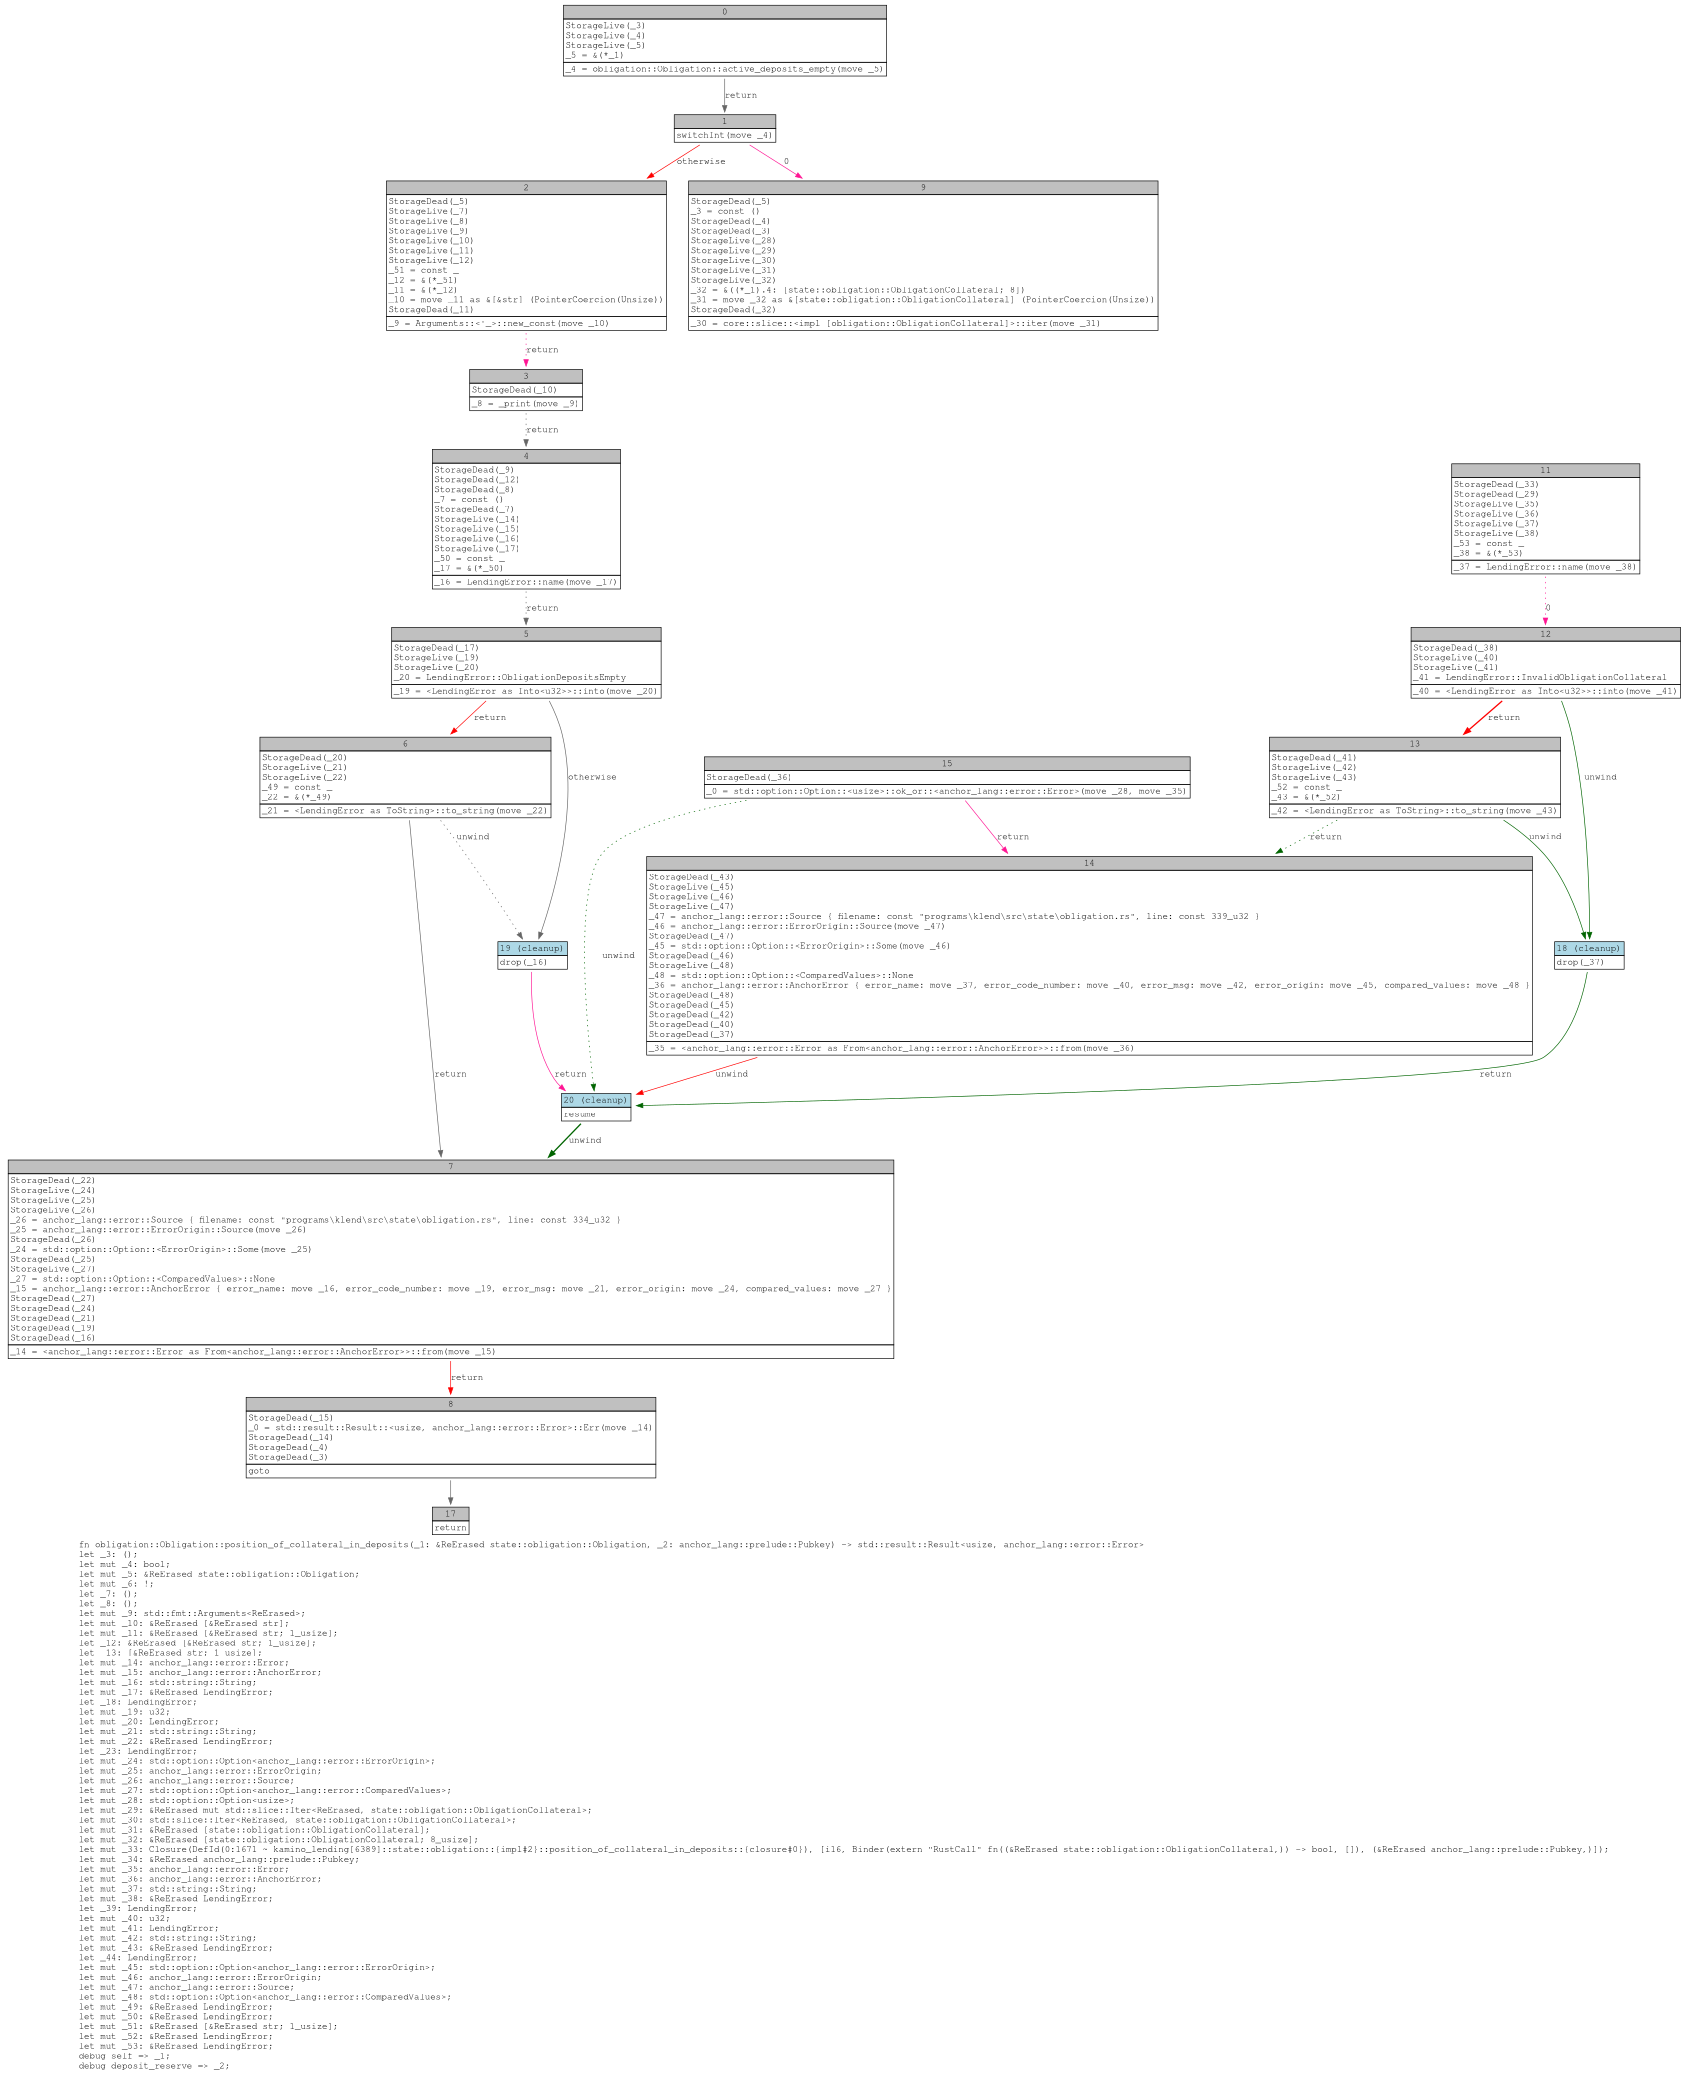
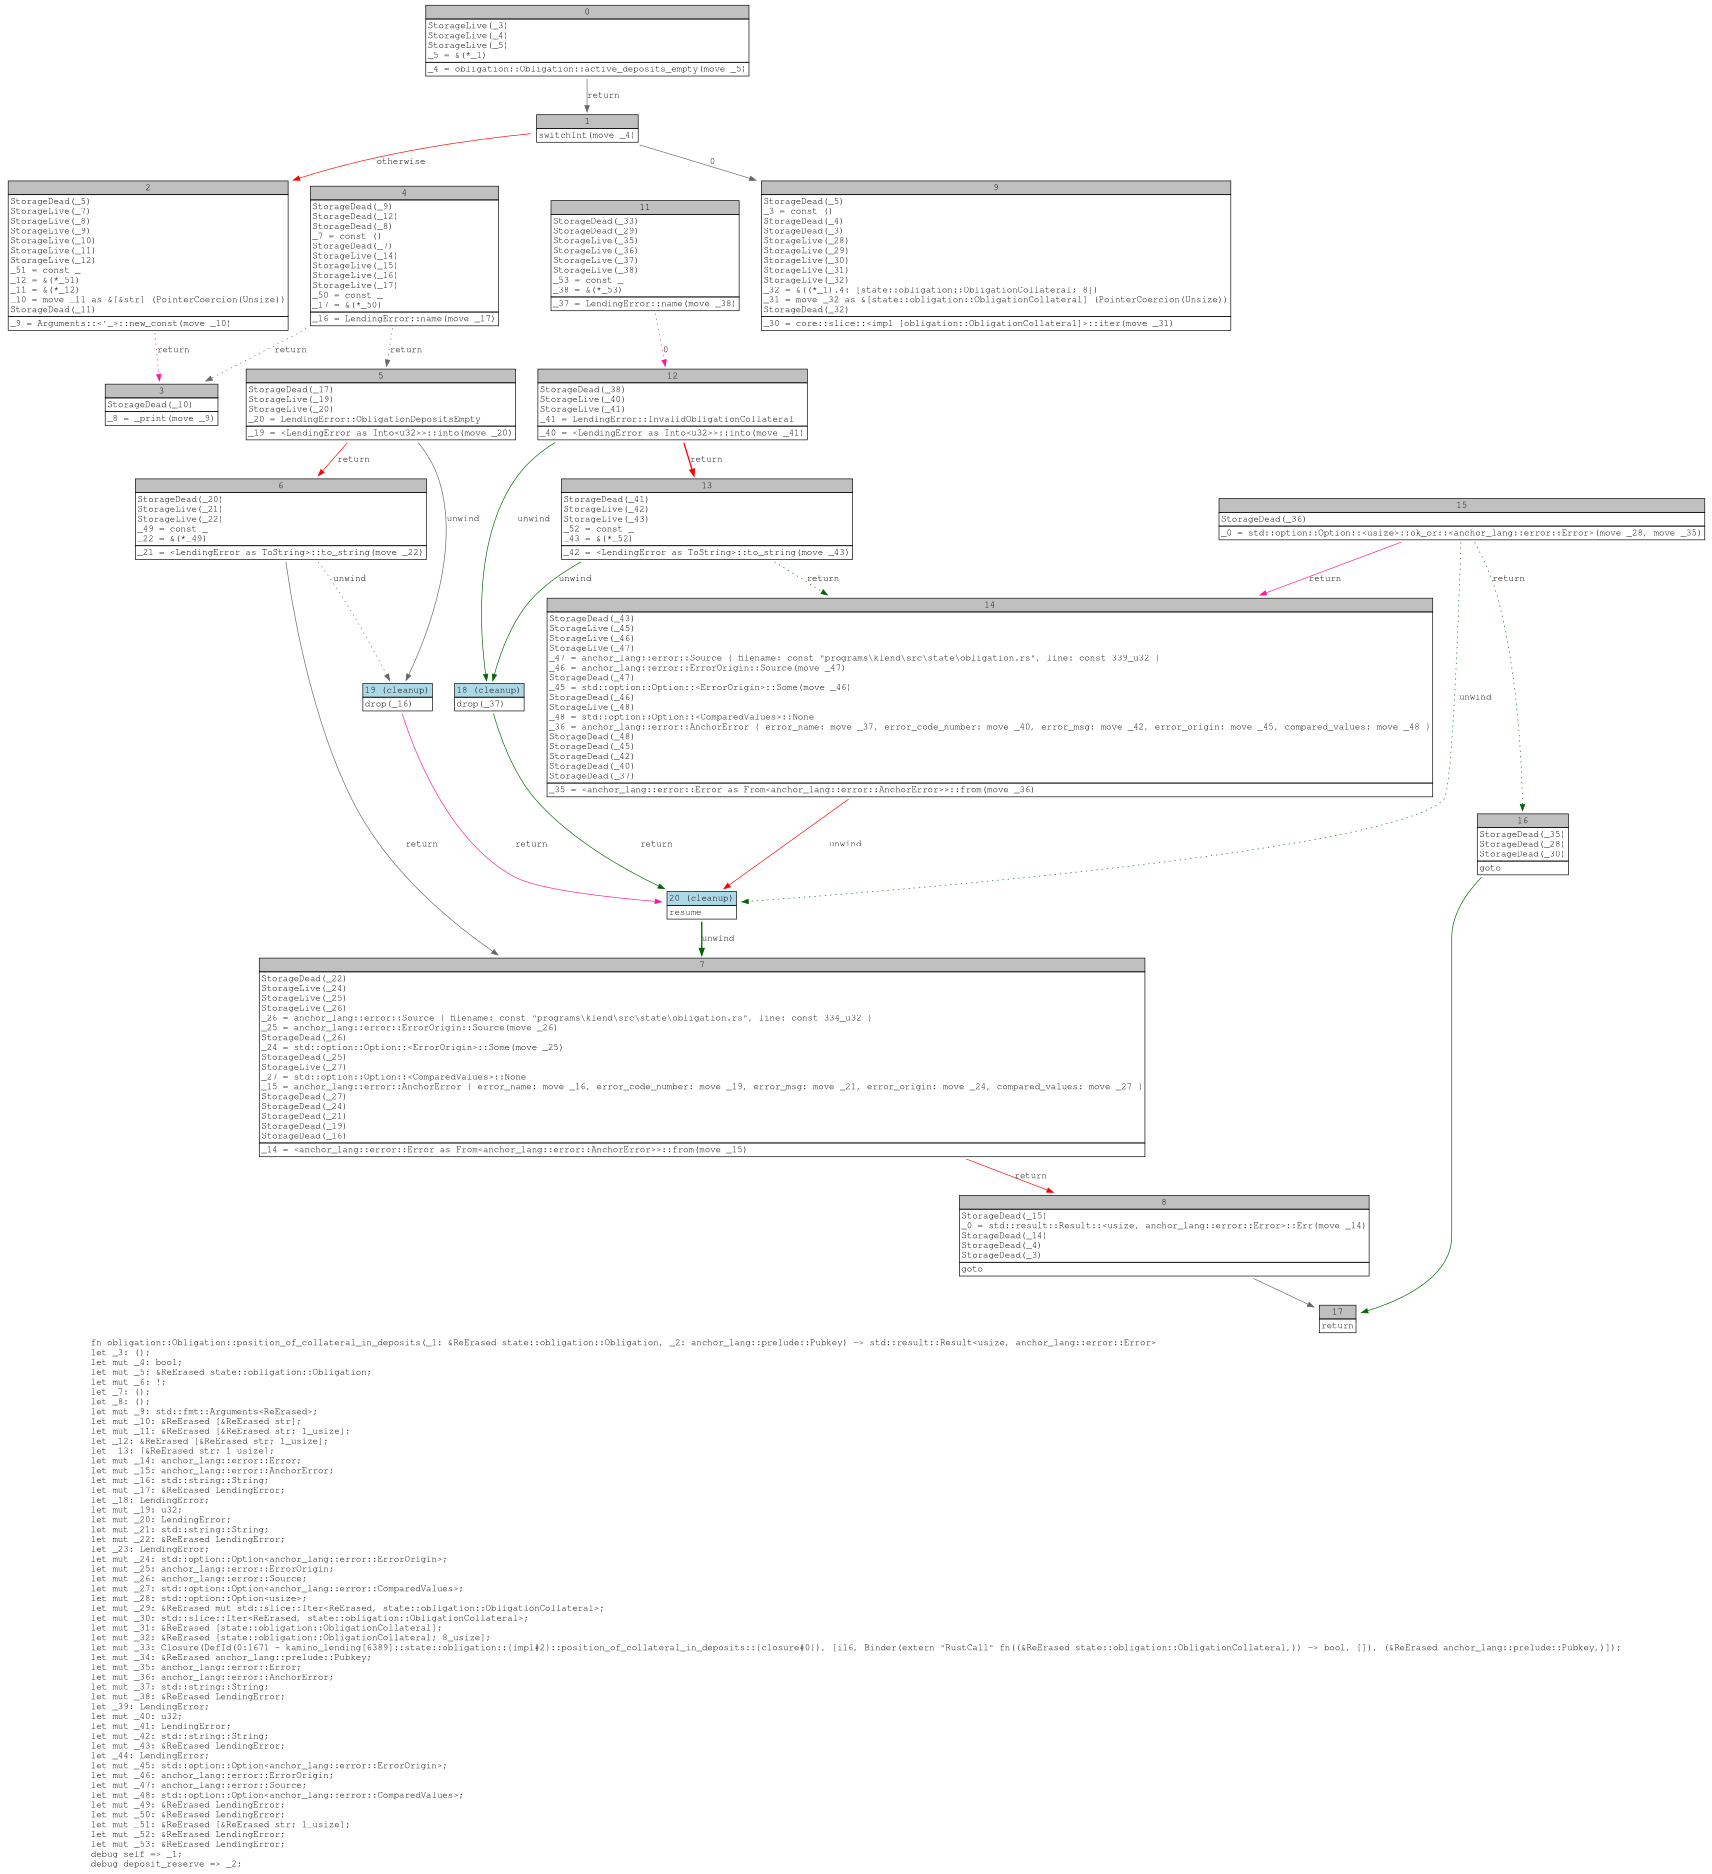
edge "1" -> "9": color deeppink -> gray40
edge "3" -> "4": reversed
edge "5" -> "19 (cleanup)": label "otherwise" -> "unwind"
node "16": added
